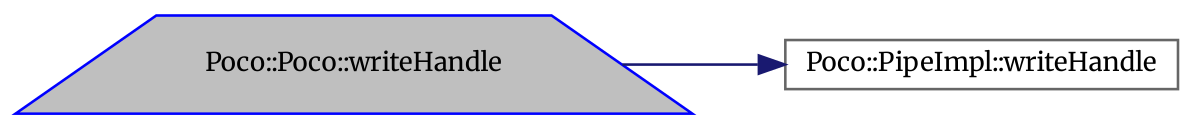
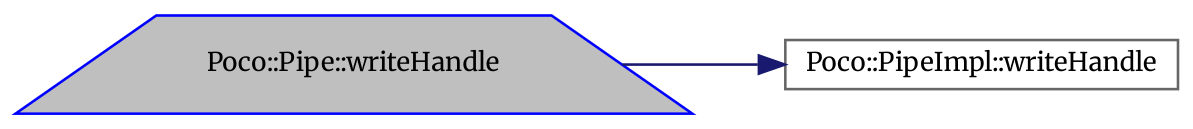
node "Poco::Poco::writeHandle": label "Poco::Poco::writeHandle" -> "Poco::Pipe::writeHandle"
